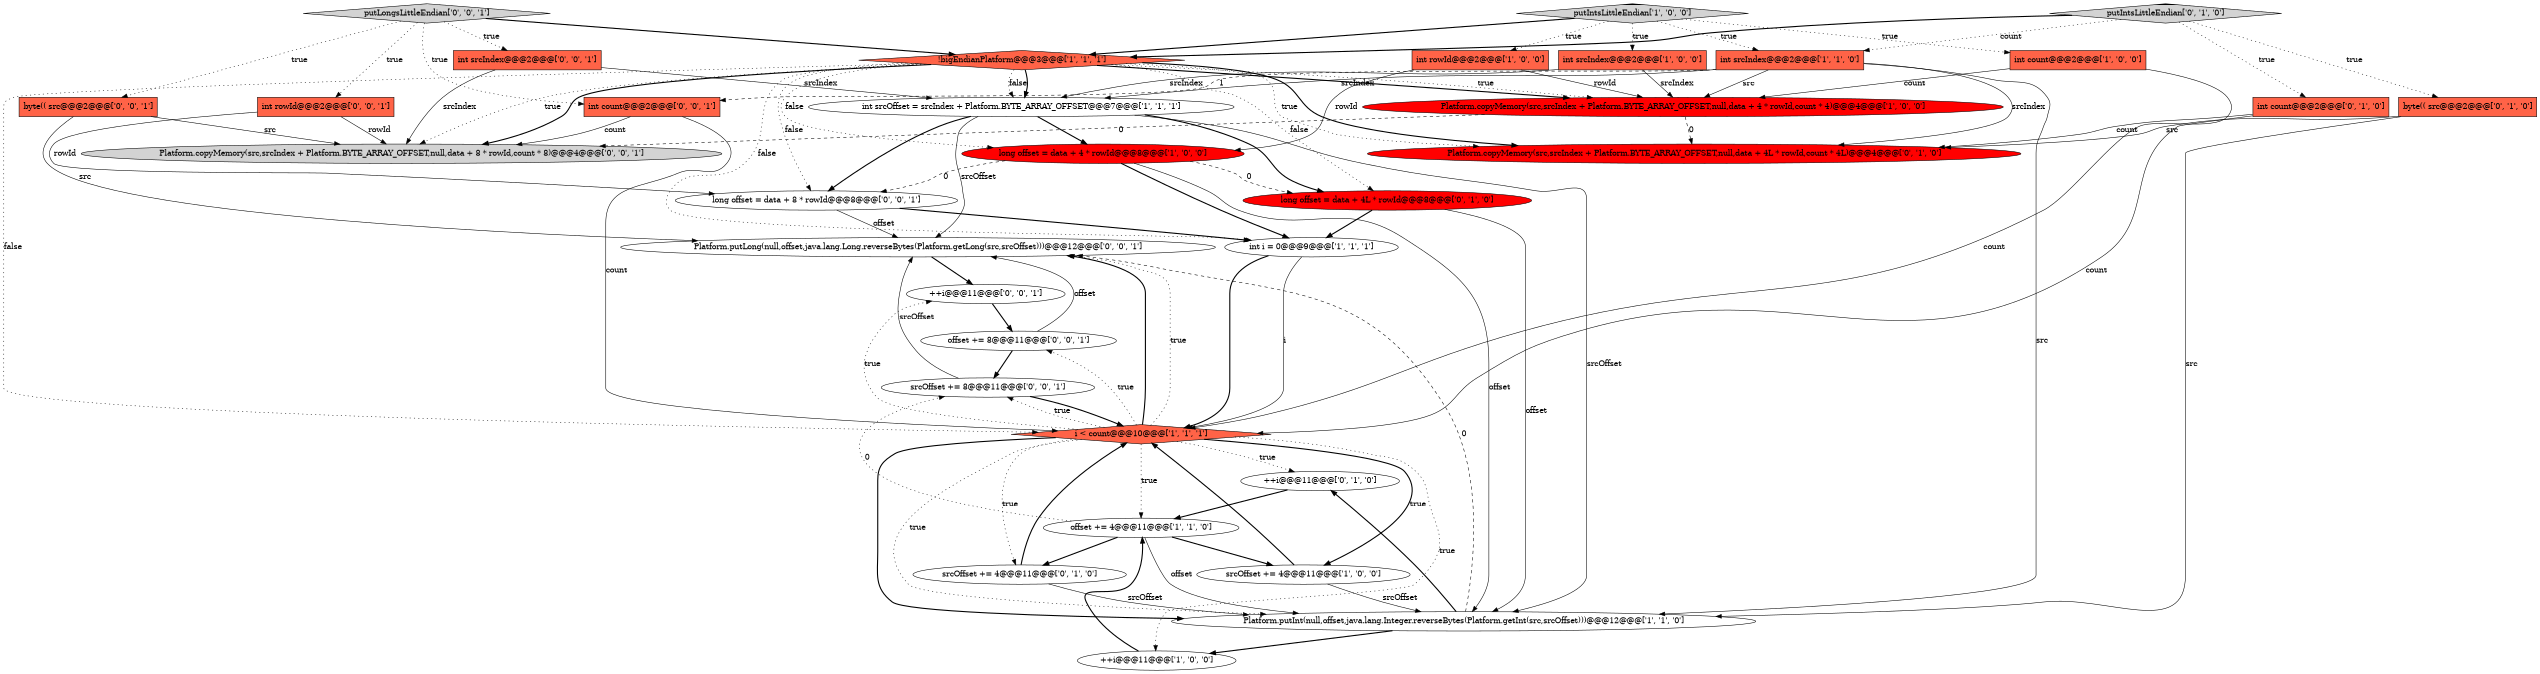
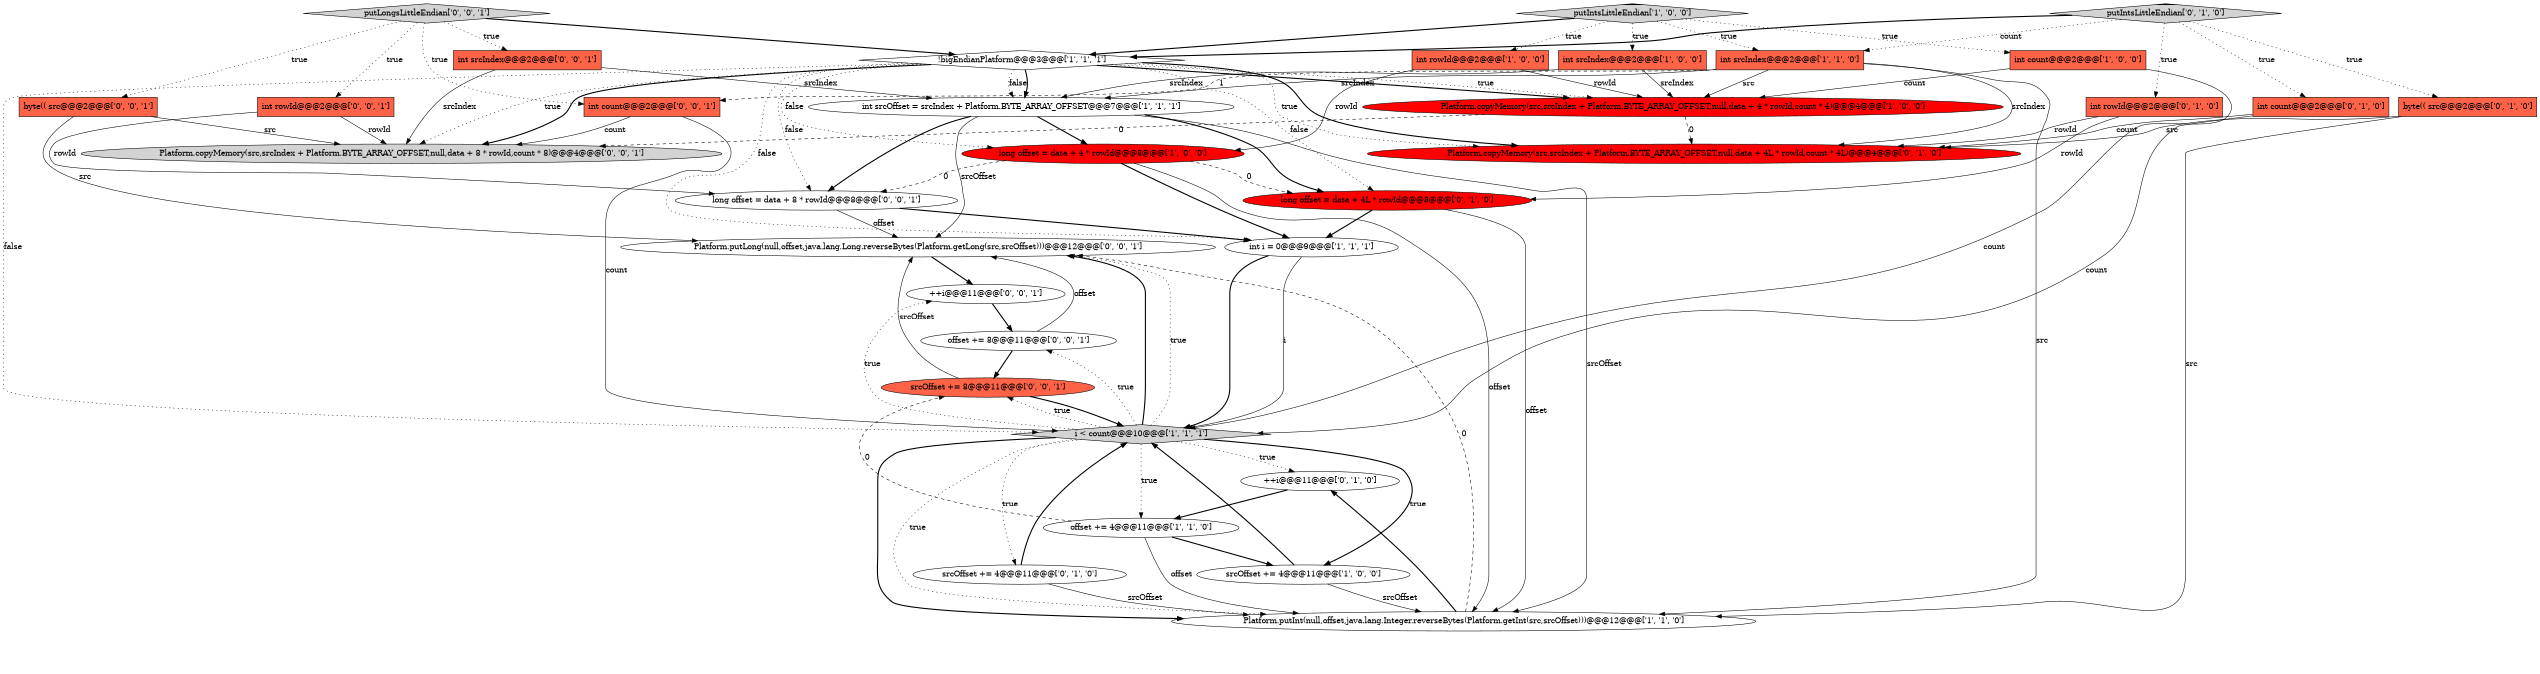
node "!bigEndianPlatform@@@3@@@['1', '1', '1']": fillcolor tomato -> white
node "int rowId@@@2@@@['0', '1', '0']": added
node "srcOffset += 8@@@11@@@['0', '0', '1']": fillcolor white -> tomato
node "i < count@@@10@@@['1', '1', '1']": fillcolor tomato -> lightgray
edge "offset += 4@@@11@@@['1', '1', '0']" -> "srcOffset += 8@@@11@@@['0', '0', '1']": style dotted -> dashed
edge "offset += 4@@@11@@@['1', '1', '0']" -> "srcOffset += 4@@@11@@@['0', '1', '0']": removed
node "++i@@@11@@@['1', '0', '0']": removed
